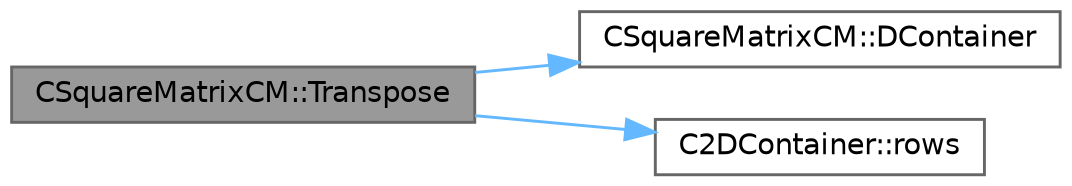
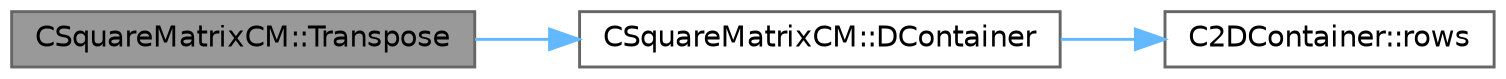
edge "CSquareMatrixCM::Transpose" -> "C2DContainer::rows": now "CSquareMatrixCM::DContainer" -> "C2DContainer::rows"
